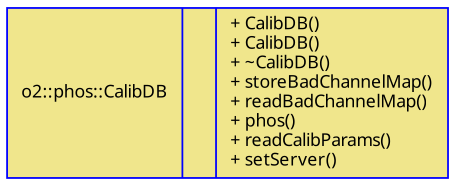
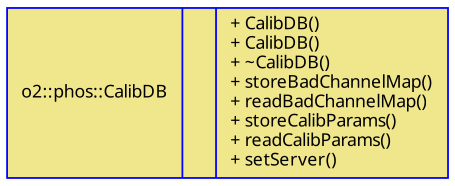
node "o2::phos::CalibDB": text "+ phos()" -> "+ storeCalibParams()"
